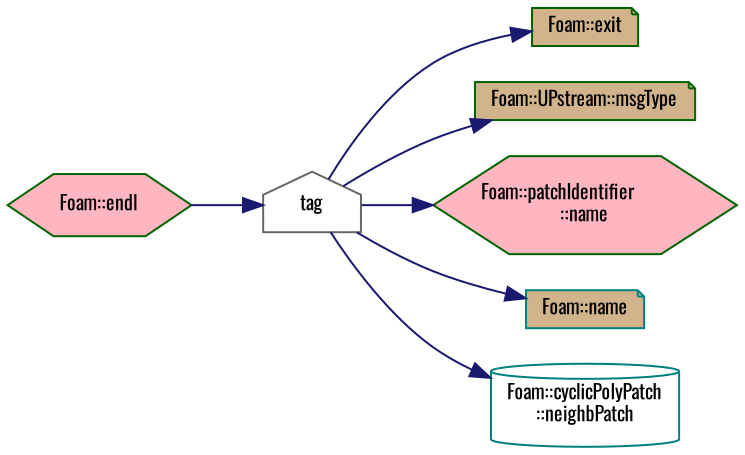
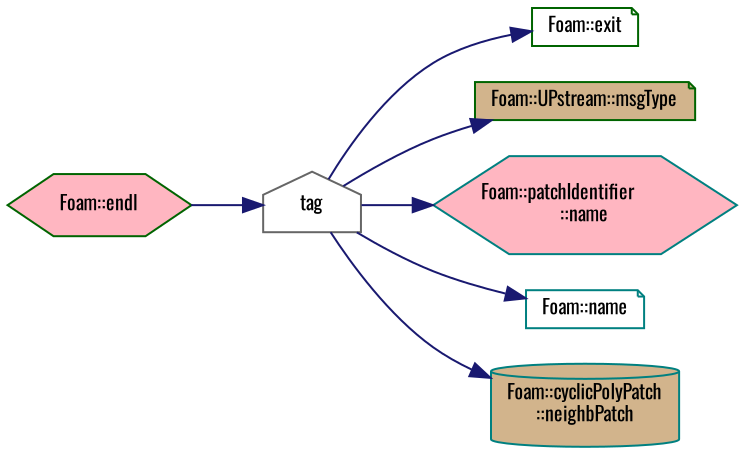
node "Foam::exit": fillcolor tan -> white
node "Foam::patchIdentifier ::name": color darkgreen -> teal
node "Foam::name": fillcolor tan -> white
node "Foam::cyclicPolyPatch ::neighbPatch": fillcolor white -> tan
